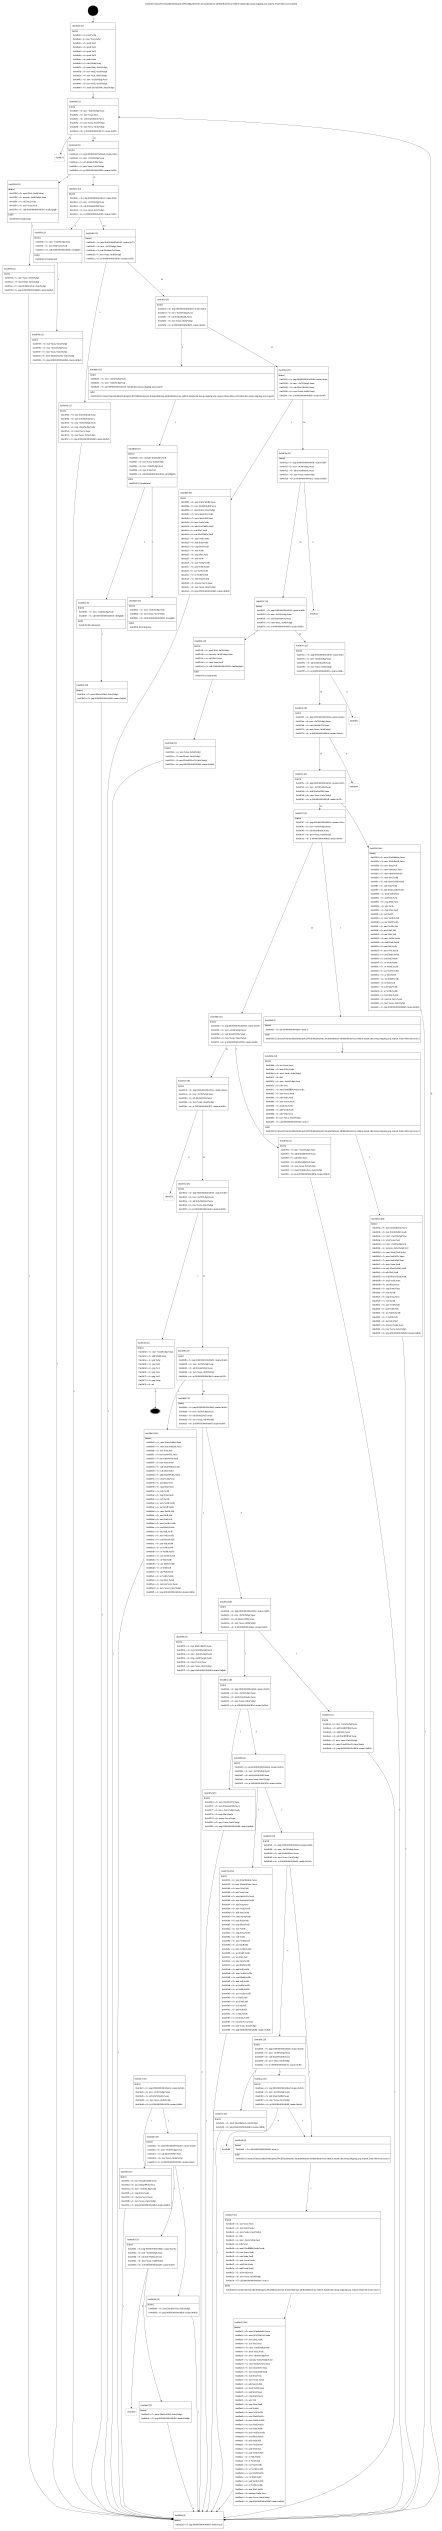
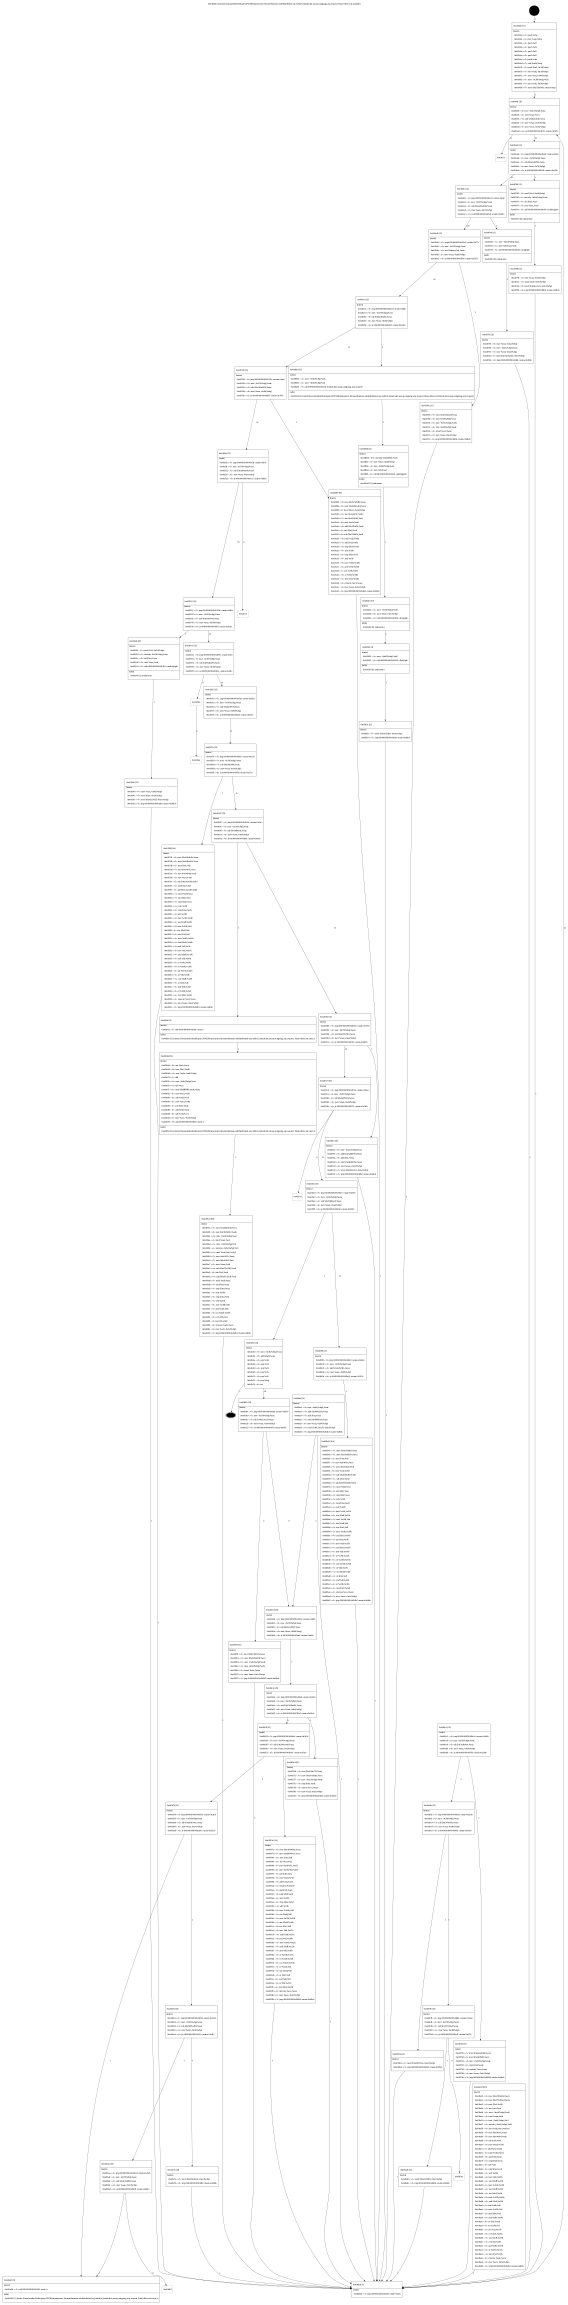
edge "0x401b0d [23]" -> "0x401b33 [9]": now "0x401b24 [15]" -> "0x401b33 [9]"
edge "0x401565 [25]" -> "0x401b48": now "0x401b54" -> "0x401b48"
edge "0x4015fb [25]" -> "0x401614 [25]": now "0x401c60 [21]" -> "0x401614 [25]"
edge "0x40162d [25]" -> "0x401ae1 [31]": reversed
node "0x401a05 [52]": removed
